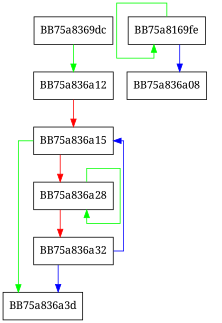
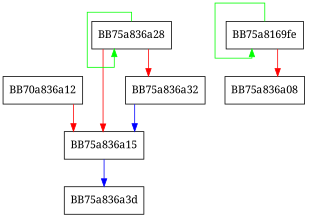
node "BB75a8369dc": removed
edge "BB75a8169fe" -> "BB75a836a08": color blue -> red
node "BB75a836a12": label "BB75a836a12" -> "BB70a836a12"
edge "BB75a836a15" -> "BB75a836a28": reversed
edge "BB75a836a15" -> "BB75a836a3d": color green -> blue
edge "BB75a836a32" -> "BB75a836a3d": removed
